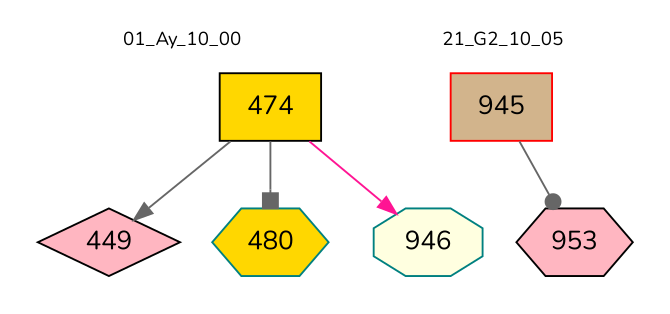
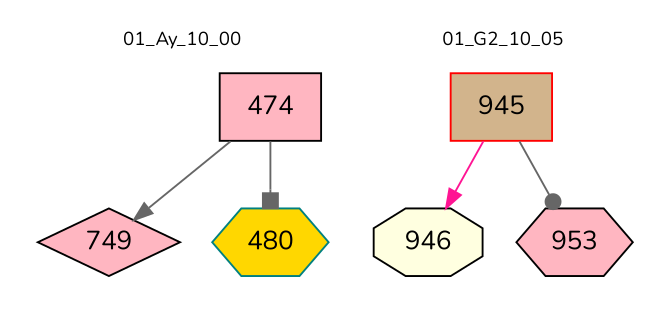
cluster "21_G2_10_05": label "21_G2_10_05" -> "01_G2_10_05"
node "474": fillcolor gold -> lightpink
edge "474" -> "946": now "945" -> "946"
node "449": label "449" -> "749"
node "946": color teal -> black
